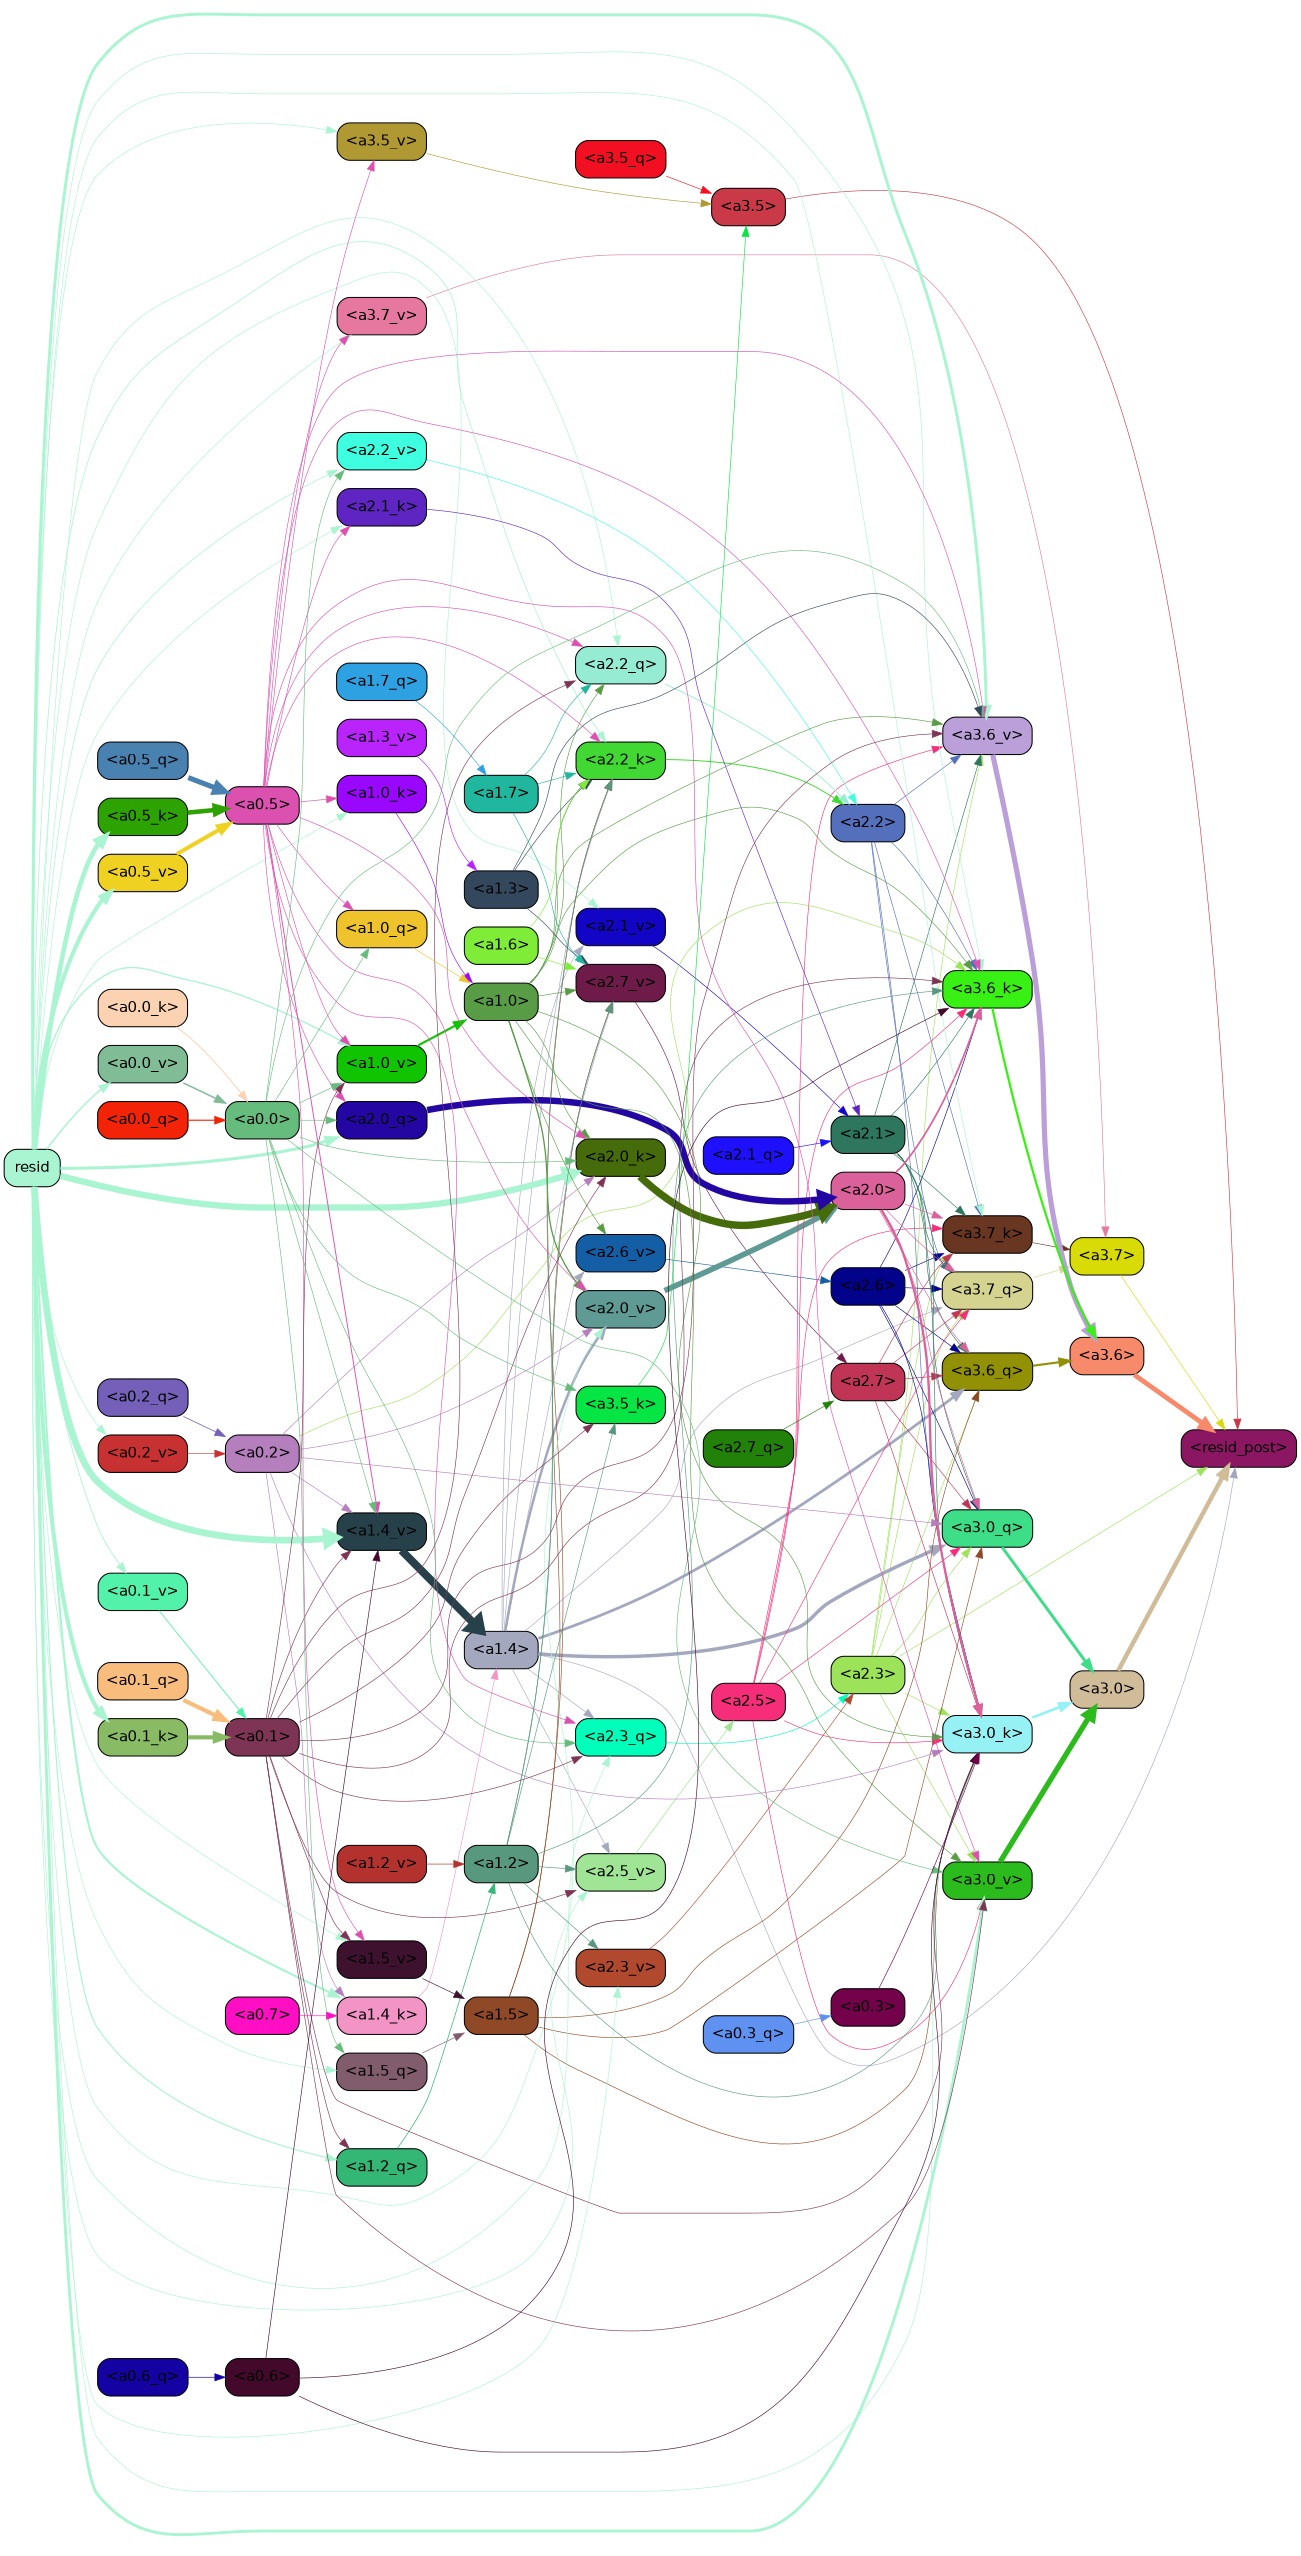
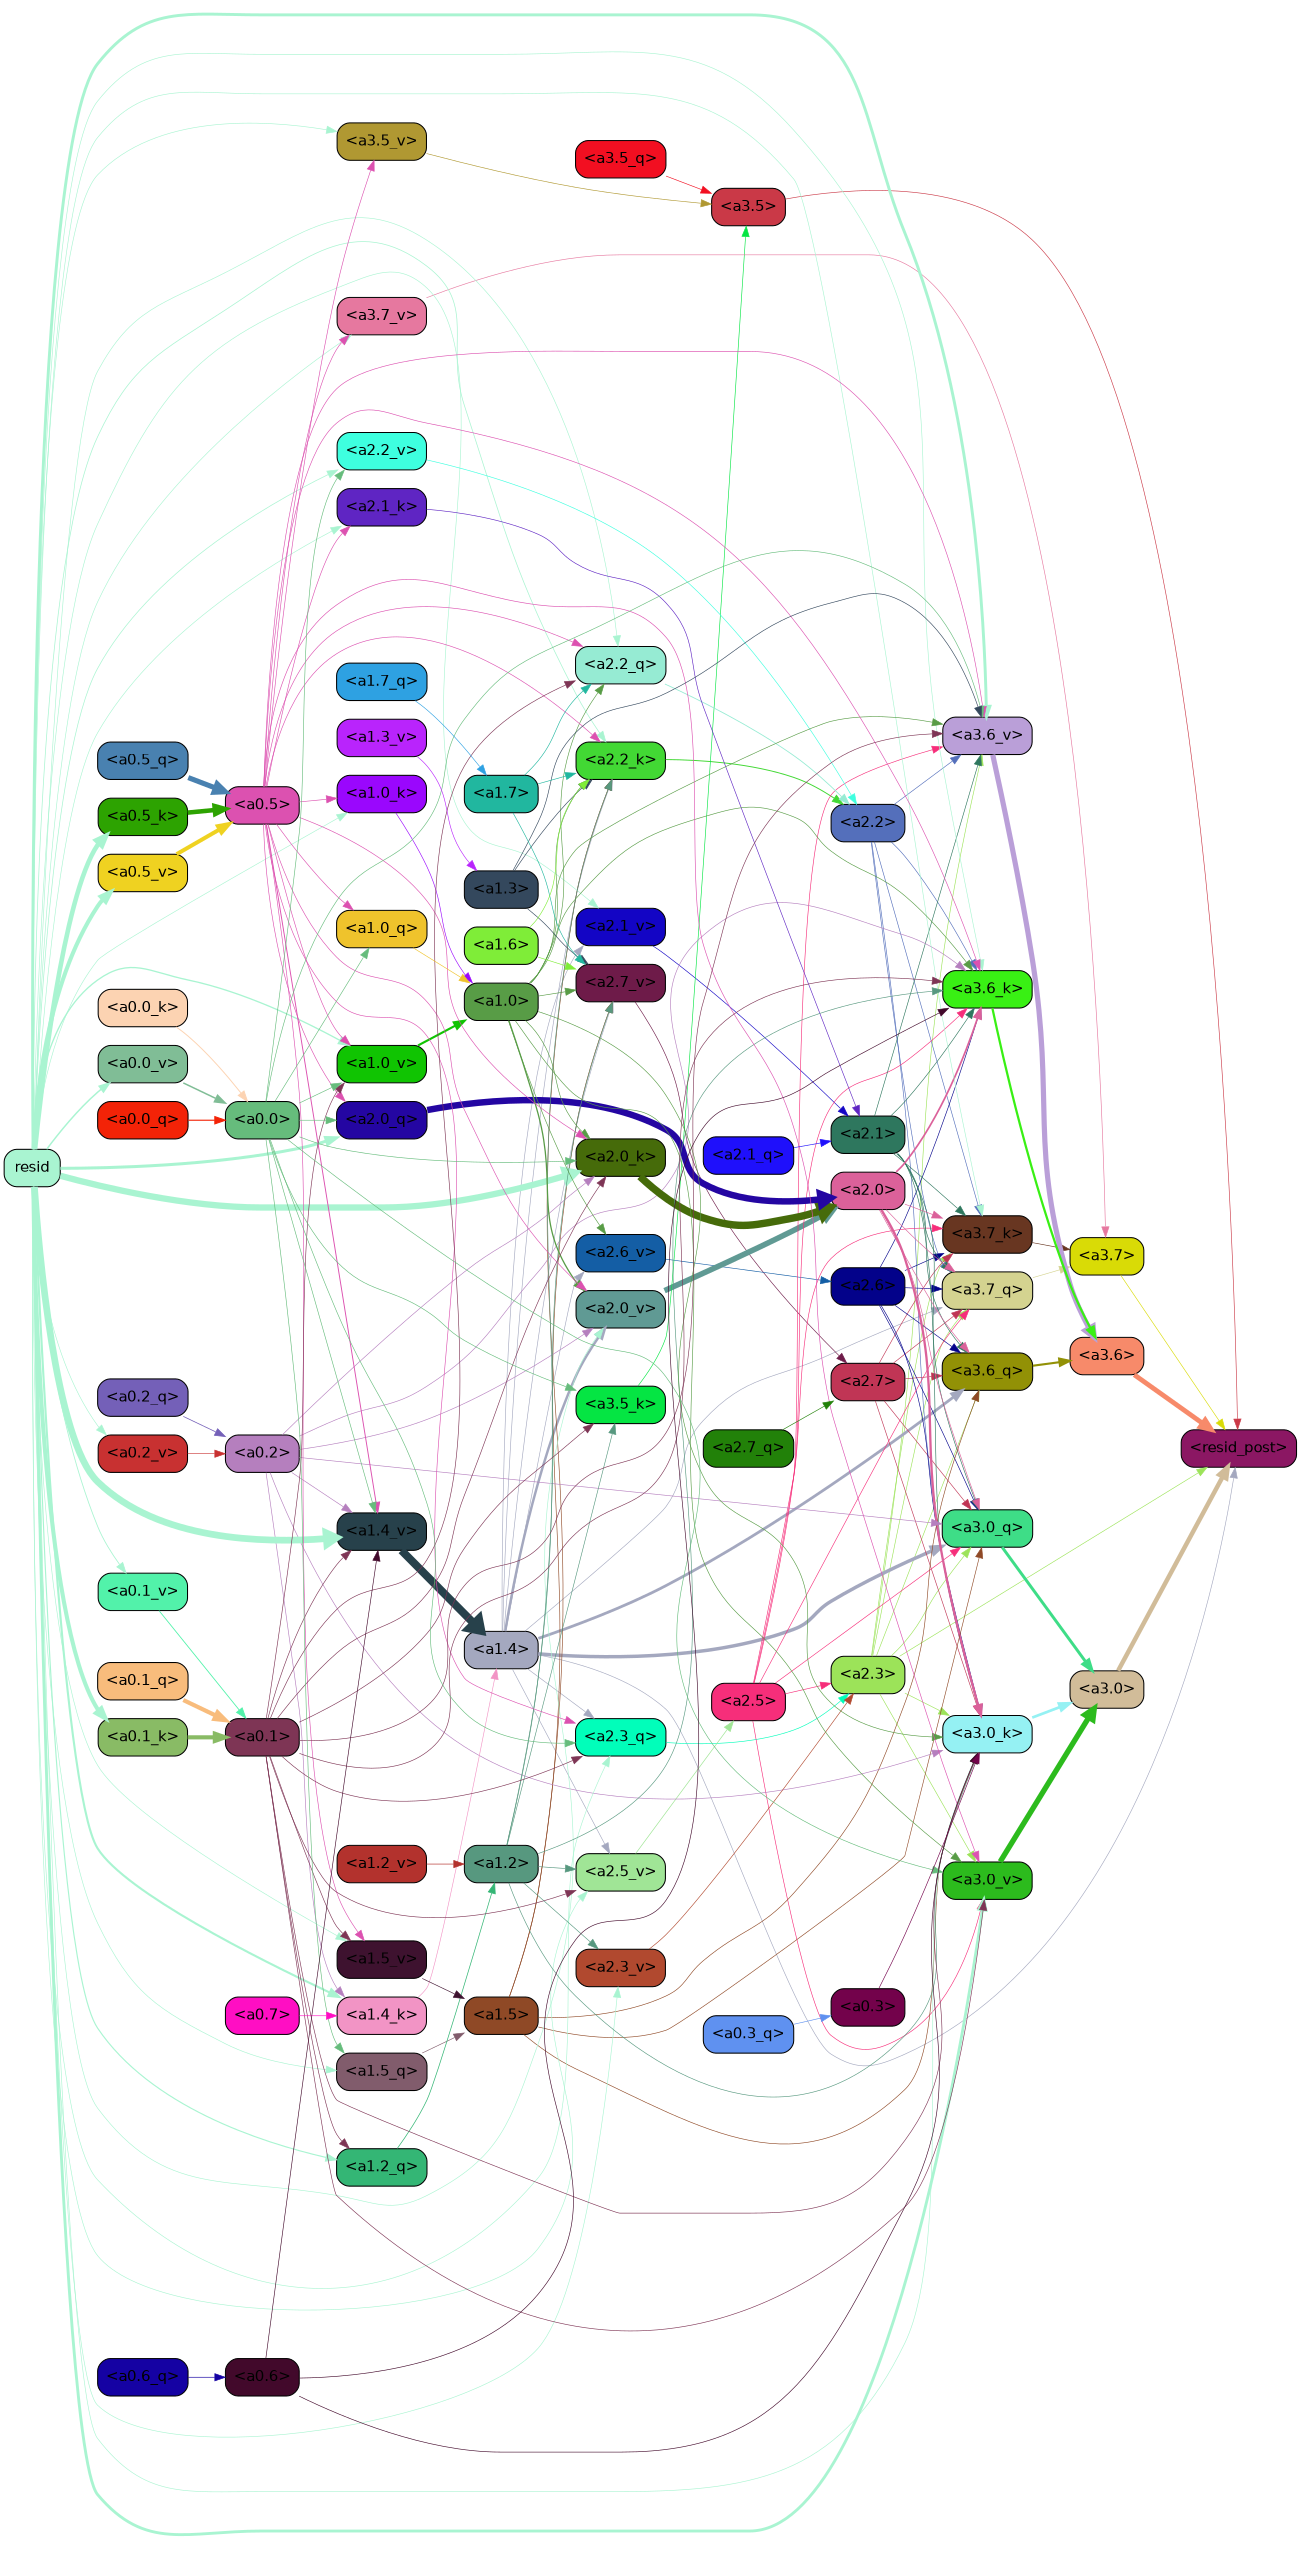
edge "<a0.2>" -> "<a3.6_k>": color #9ce359 -> #b57fbe
edge "<a2.5>" -> "<a3.0_k>": now "<a2.5>" -> "<a2.3>"
